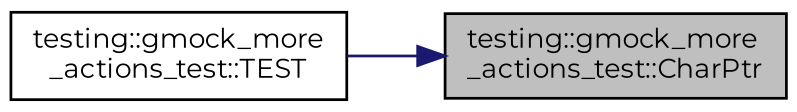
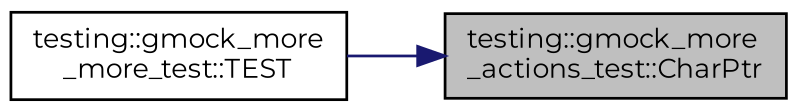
node "testing::gmock_more _actions_test::TEST": label "testing::gmock_more _actions_test::TEST" -> "testing::gmock_more _more_test::TEST"
